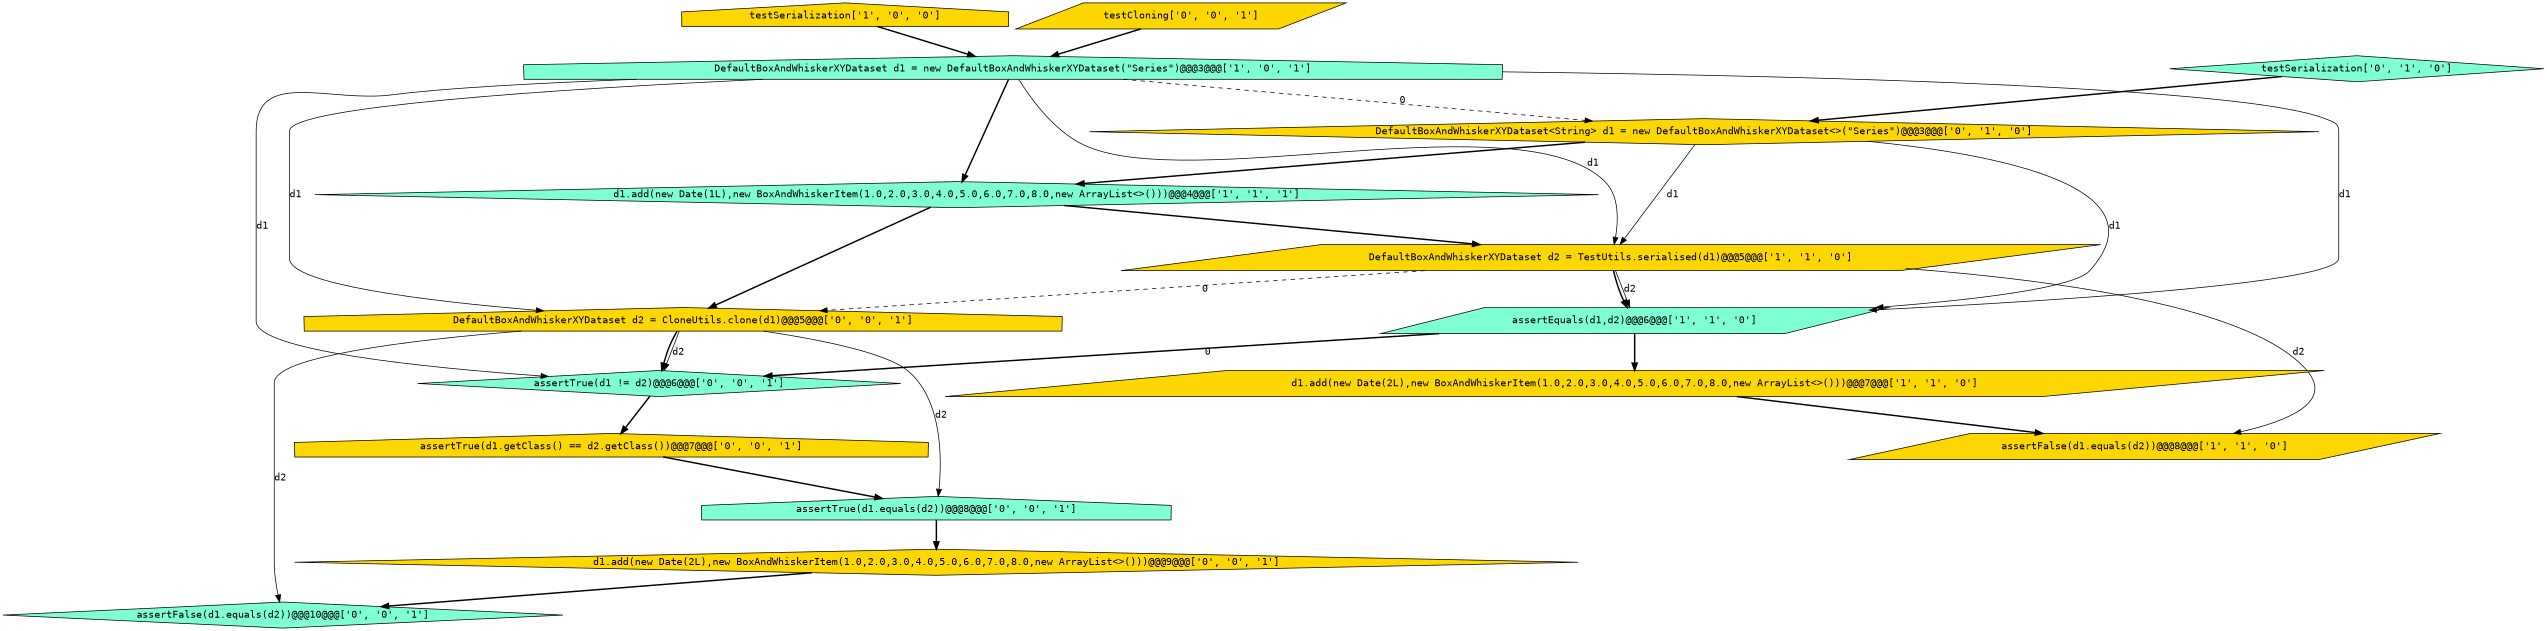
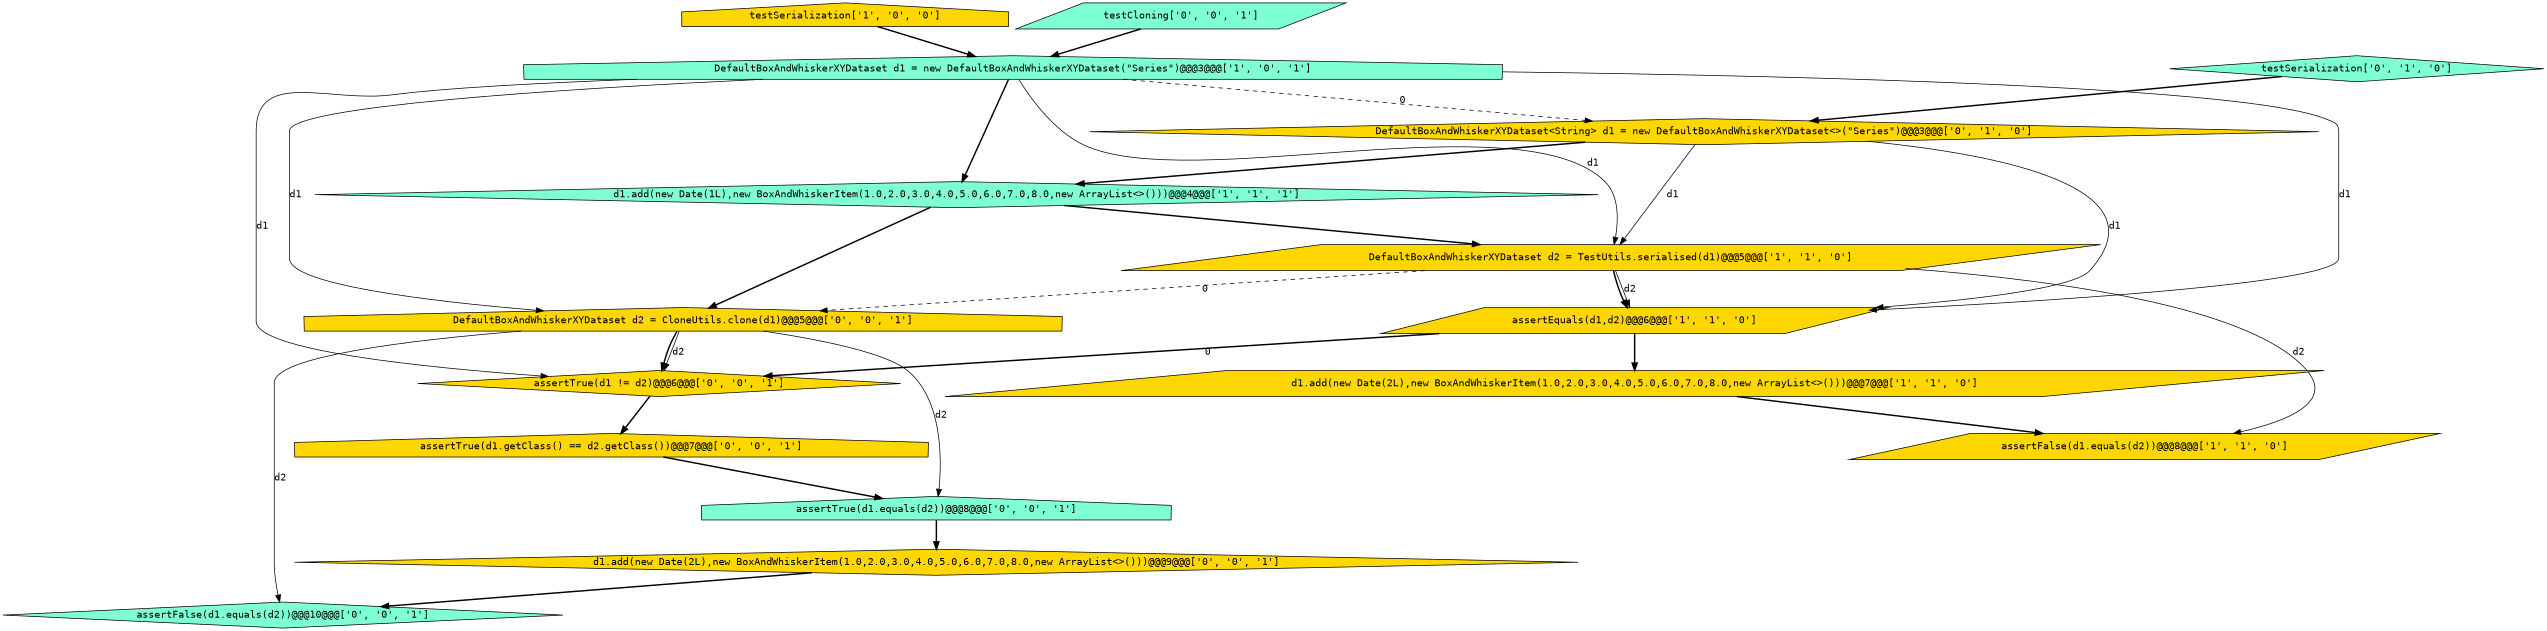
node "testCloning['0', '0', '1']": fillcolor gold -> aquamarine
node "assertEquals(d1,d2)@@@6@@@['1', '1', '0']": fillcolor aquamarine -> gold
node "assertTrue(d1 != d2)@@@6@@@['0', '0', '1']": fillcolor aquamarine -> gold
